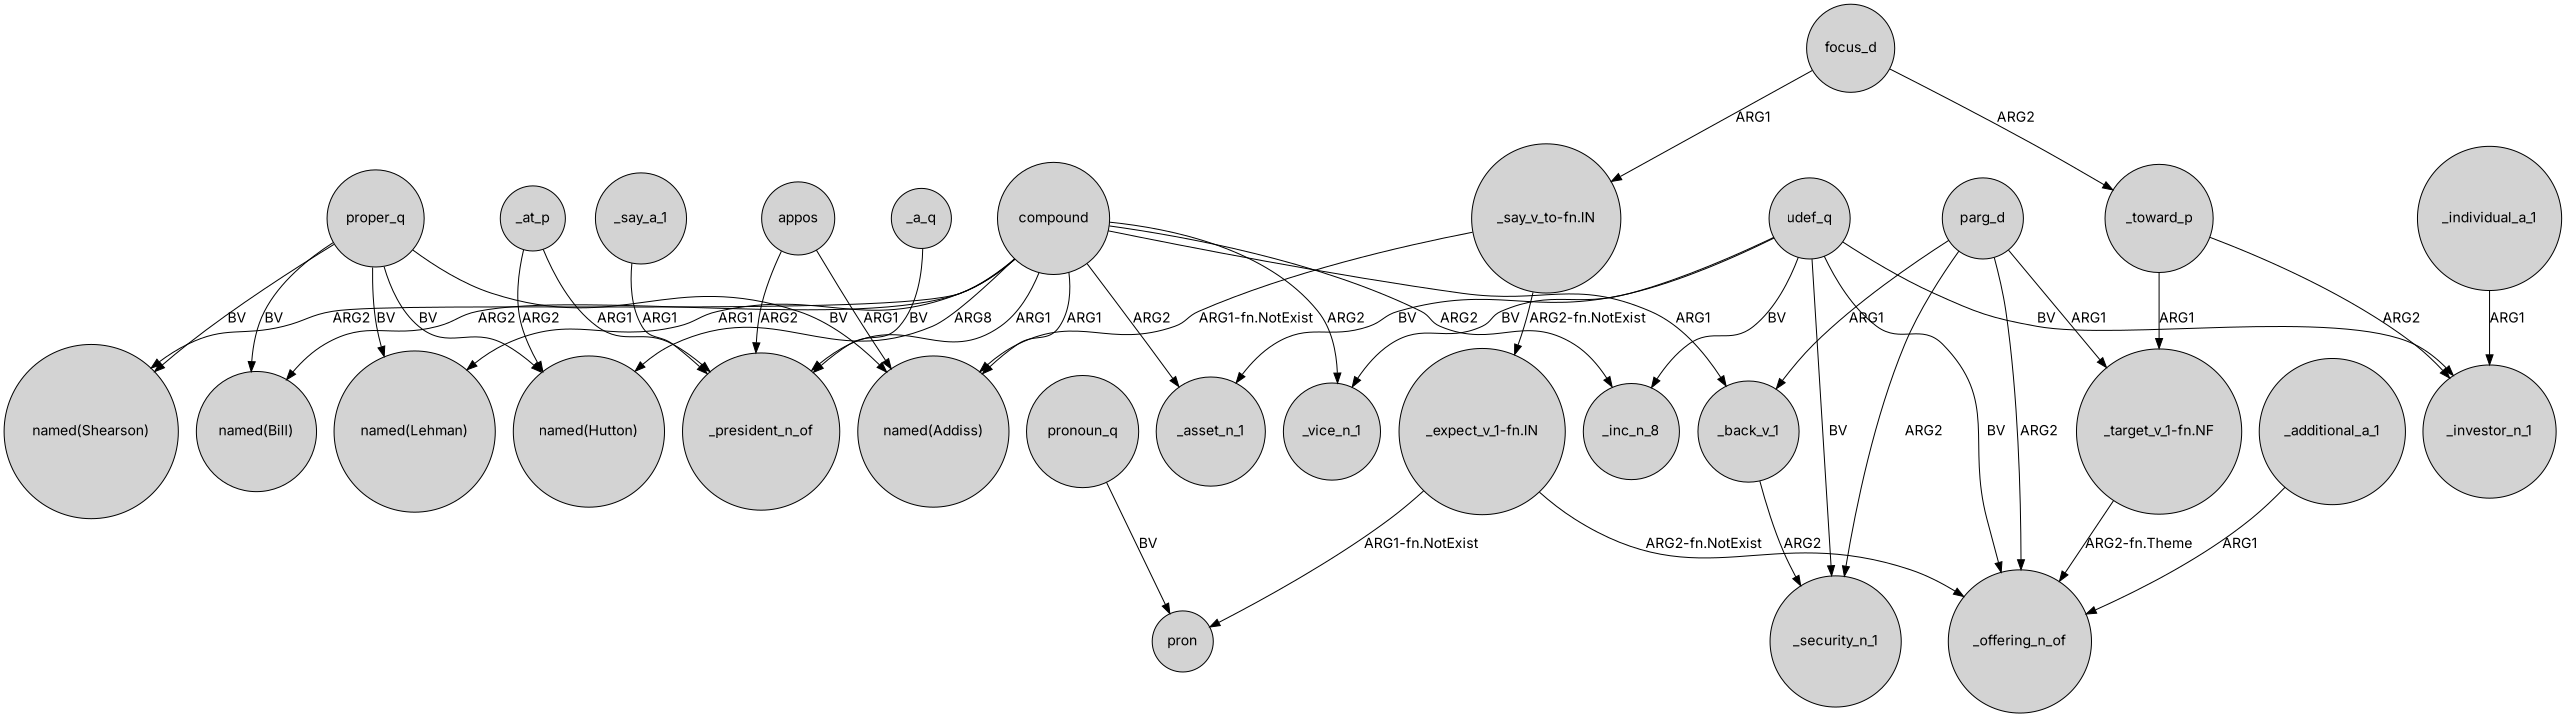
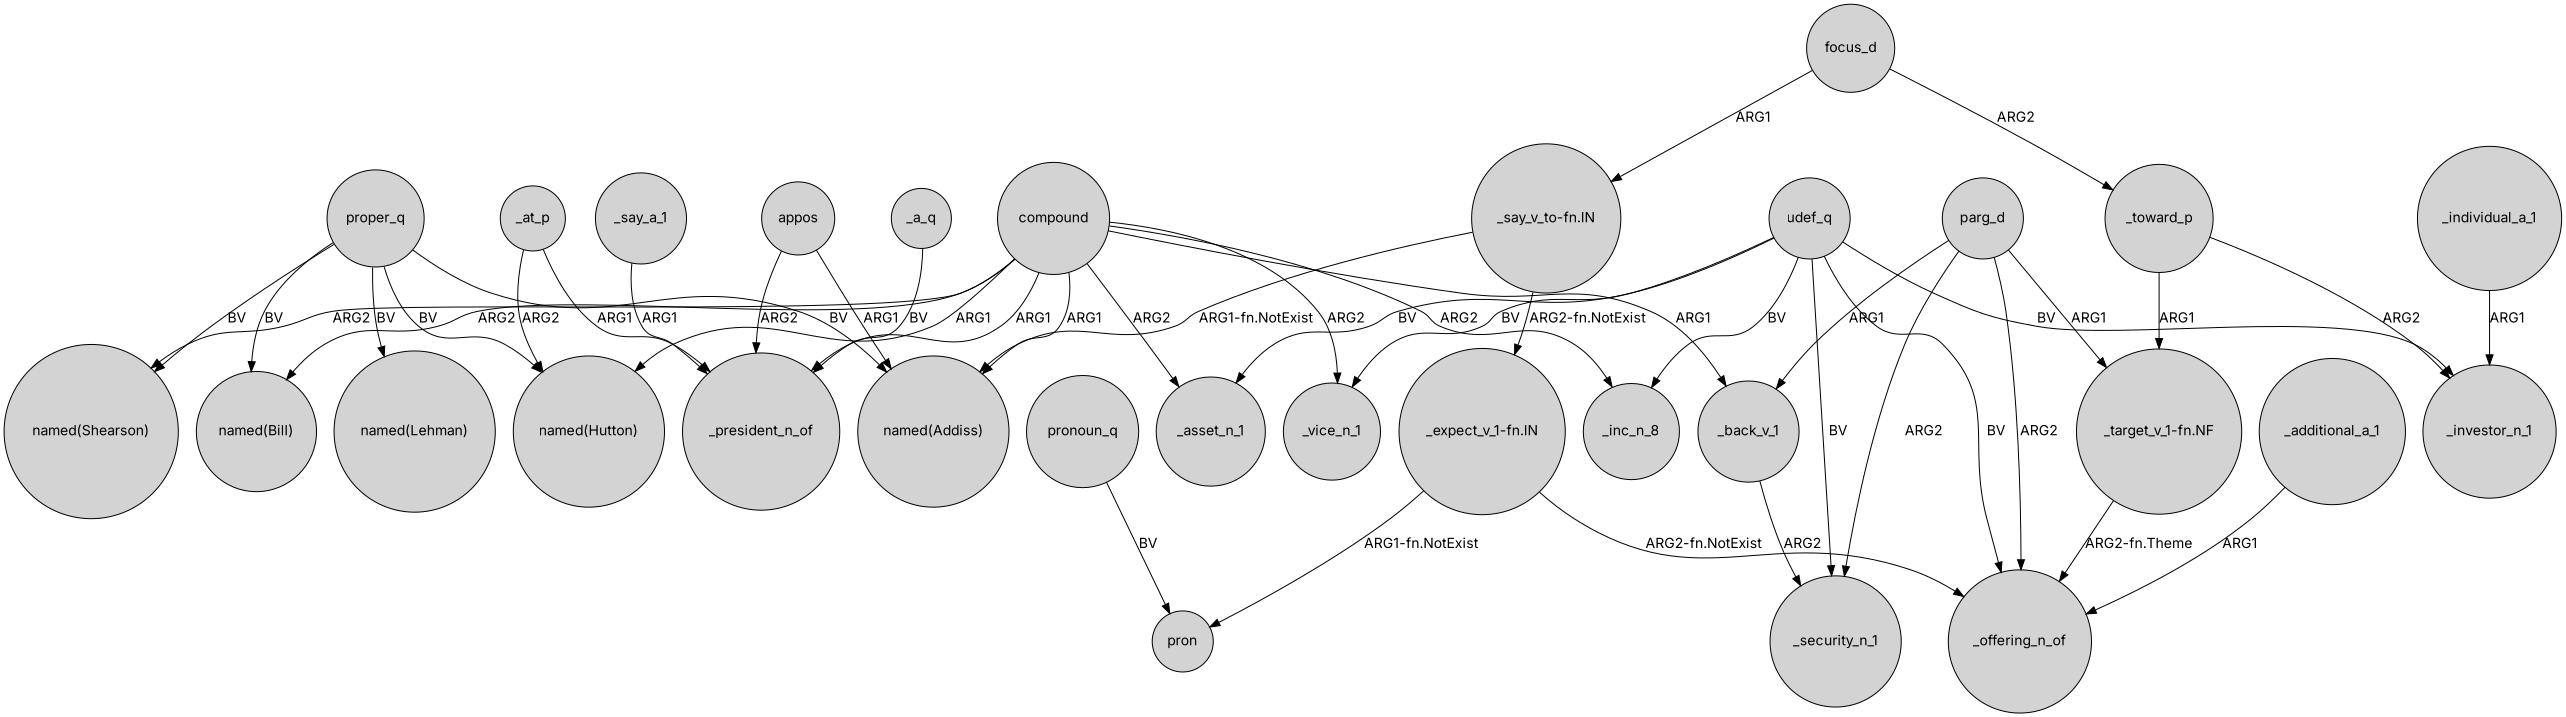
edge "compound" -> "named(Lehman)": removed, label "ARG1"
edge "compound" -> "named(Hutton)": label "ARG8" -> "ARG1"
